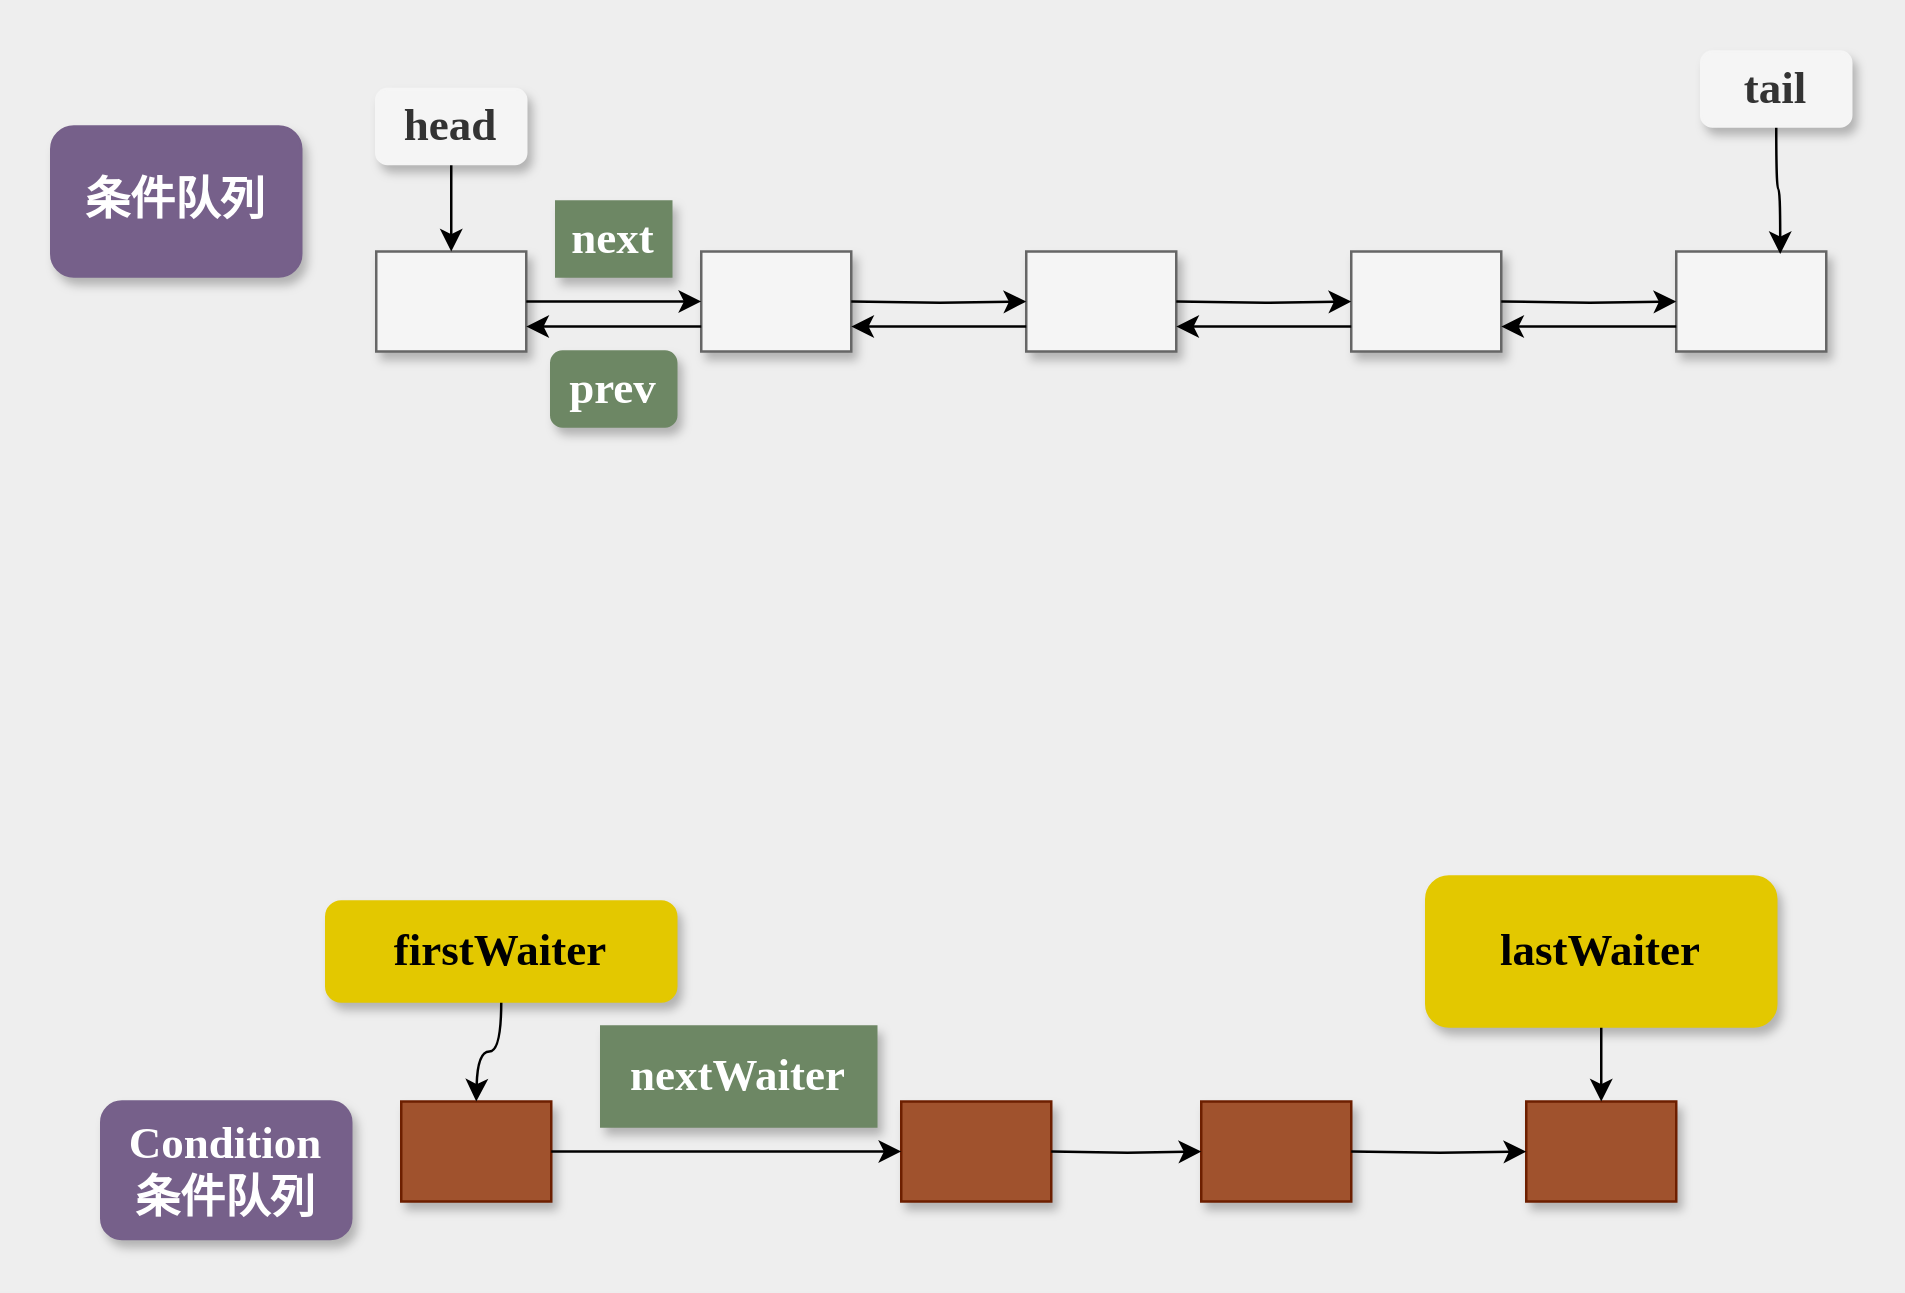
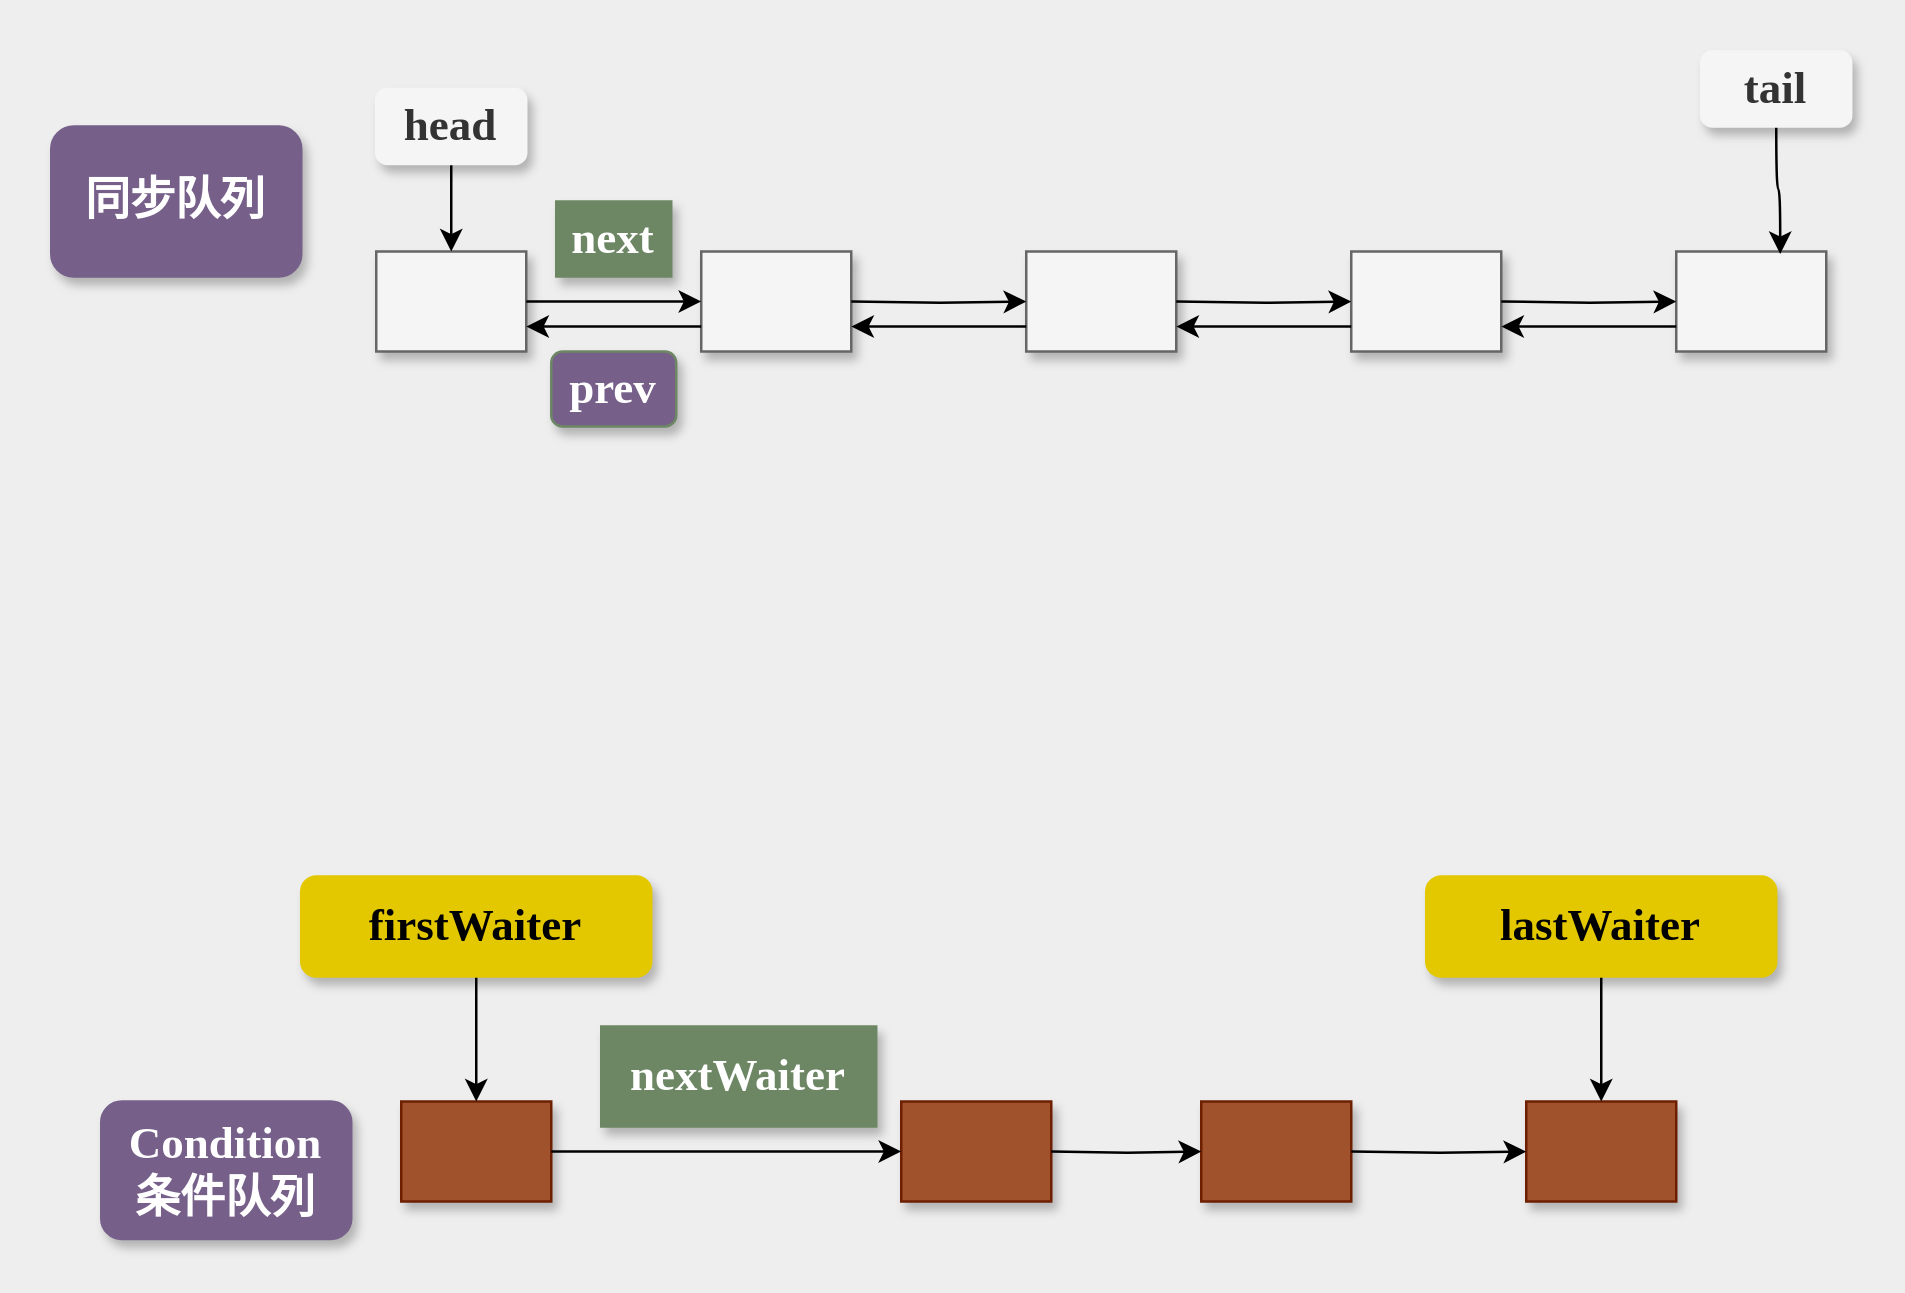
node "条件队列": label "条件队列" -> "同步队列"
node "prev": fillcolor #6d8764 -> #76608a
node "firstWaiter": moved (501, 951) -> (476, 926)
node "lastWaiter": size 350x150 -> 350x100
